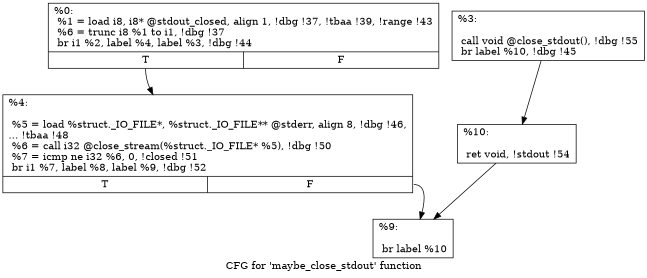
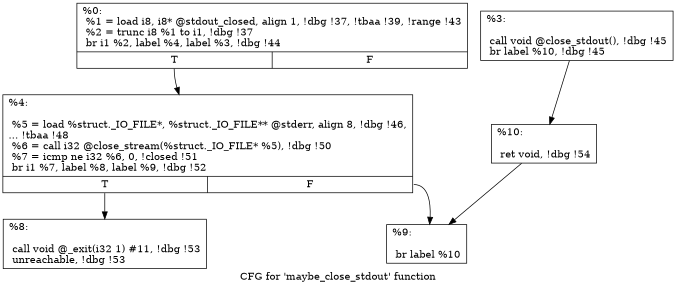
node "%0:": text "%6 = trunc i8 %1 to i1, !dbg !37" -> "%2 = trunc i8 %1 to i1, !dbg !37"
node "%3:": text "call void @close_stdout(), !dbg !55" -> "call void @close_stdout(), !dbg !45"
node "%10:": text "ret void, !stdout !54" -> "ret void, !dbg !54"
node "%8:": added
